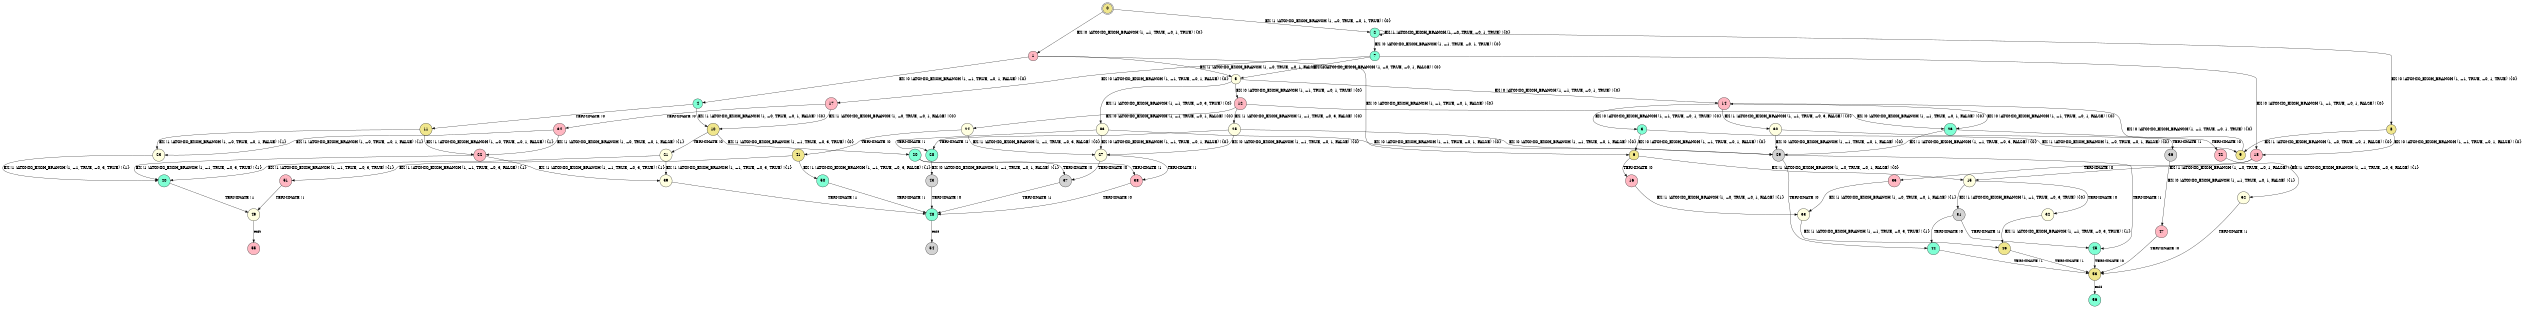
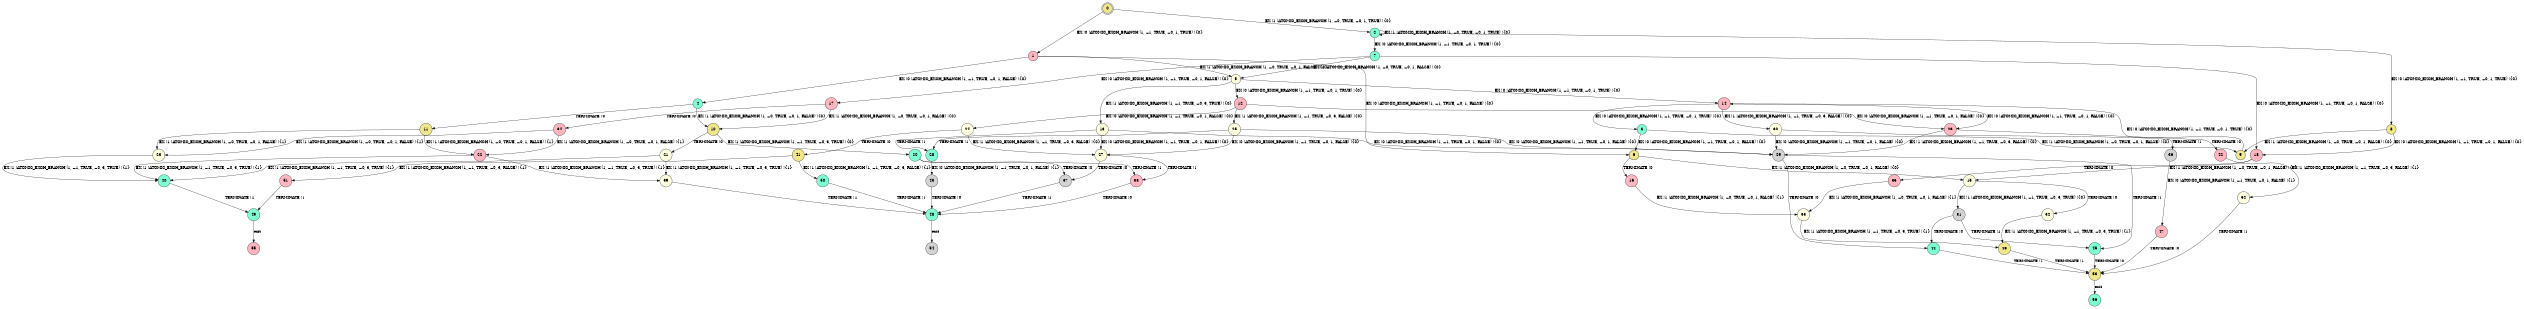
node "83": label "83" -> "13"
node "26": fillcolor aquamarine -> lightpink
node "49": fillcolor lightyellow -> aquamarine
